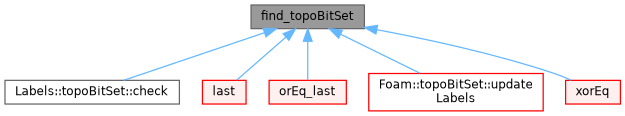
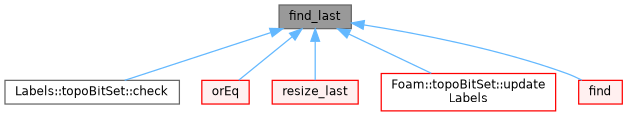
node "find_topoBitSet": label "find_topoBitSet" -> "find_last"
node "last": label "last" -> "orEq"
node "orEq_last": label "orEq_last" -> "resize_last"
node "xorEq": label "xorEq" -> "find"
